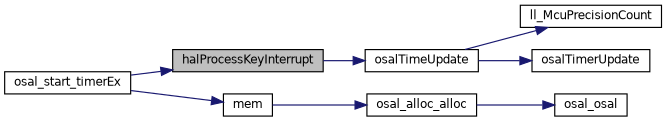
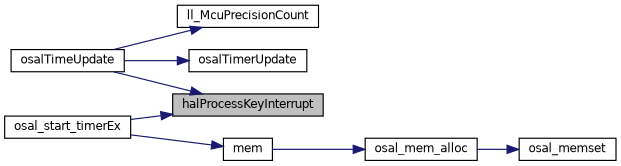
edge "halProcessKeyInterrupt" -> "osalTimeUpdate": reversed
node "osal_alloc_alloc": label "osal_alloc_alloc" -> "osal_mem_alloc"
node "osal_osal": label "osal_osal" -> "osal_memset"
